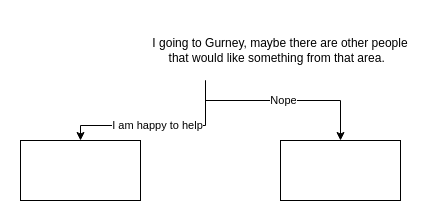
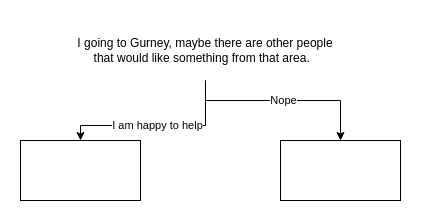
node "I going to Gurney, maybe there are other people that would like something from that area.": moved (281, 51) -> (206, 51)
